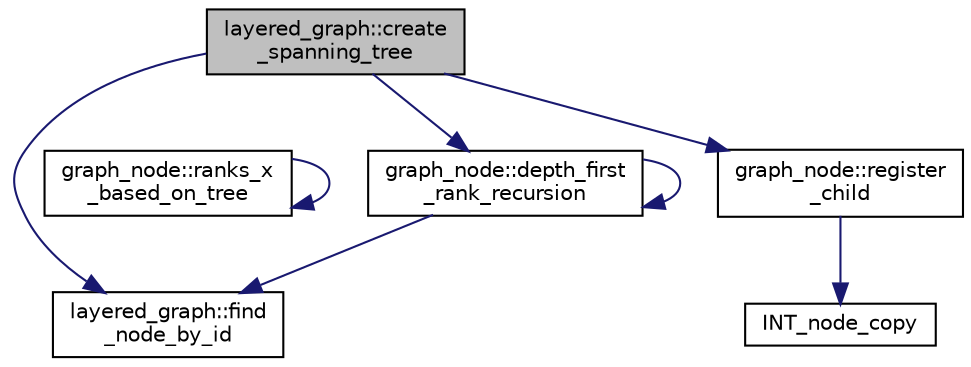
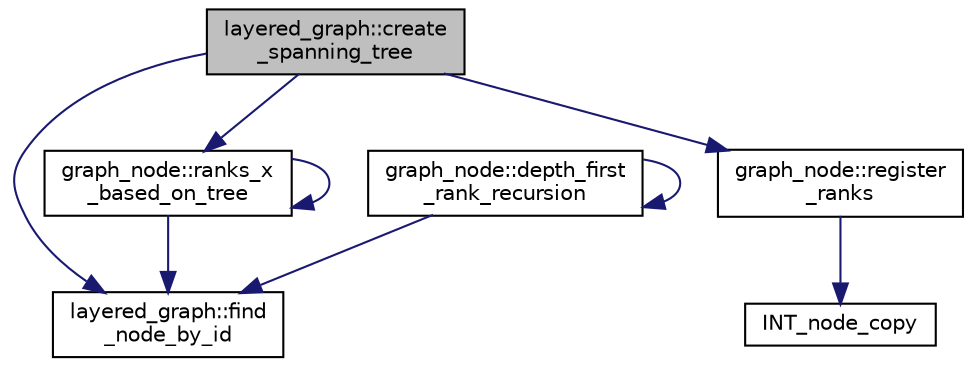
edge "layered_graph::create _spanning_tree" -> "graph_node::depth_first _rank_recursion": now "layered_graph::create _spanning_tree" -> "graph_node::ranks_x _based_on_tree"
node "graph_node::register _child": label "graph_node::register _child" -> "graph_node::register _ranks"
edge "graph_node::ranks_x _based_on_tree" -> "layered_graph::find _node_by_id": added
